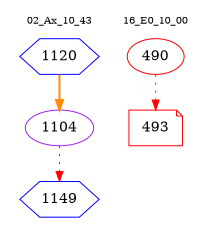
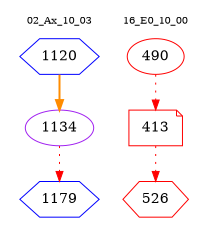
cluster "02_Ax_10_43": label "02_Ax_10_43" -> "02_Ax_10_03"
node "1104": label "1104" -> "1134"
node "493": label "493" -> "413"
node "1149": label "1149" -> "1179"
node "526": added
